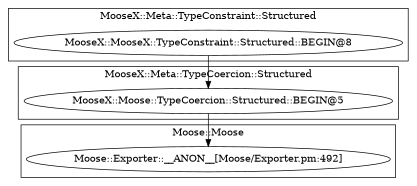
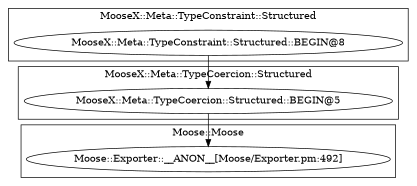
node "MooseX::MooseX::TypeConstraint::Structured::BEGIN@8": label "MooseX::MooseX::TypeConstraint::Structured::BEGIN@8" -> "MooseX::Meta::TypeConstraint::Structured::BEGIN@8"
node "MooseX::Moose::TypeCoercion::Structured::BEGIN@5": label "MooseX::Moose::TypeCoercion::Structured::BEGIN@5" -> "MooseX::Meta::TypeCoercion::Structured::BEGIN@5"
